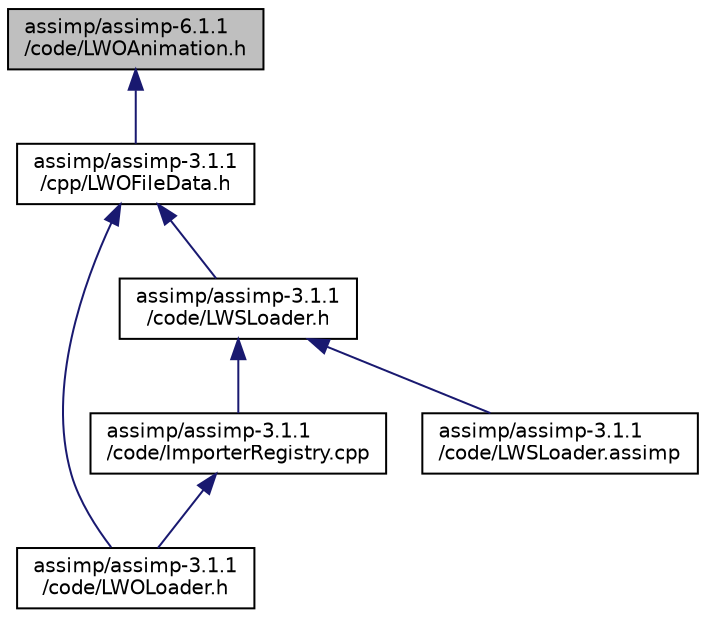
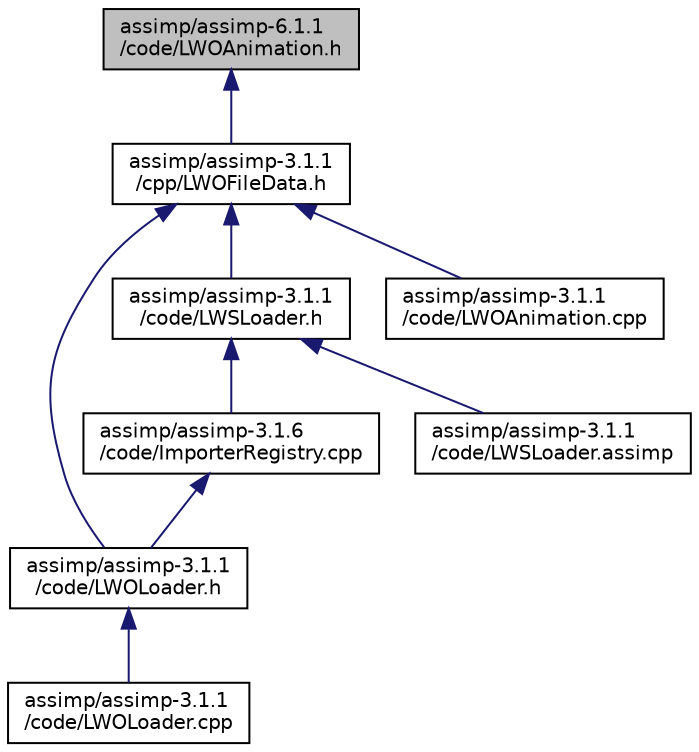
node "assimp/assimp-3.1.1 /code/LWOAnimation.cpp": added
node "assimp/assimp-3.1.1 /code/ImporterRegistry.cpp": label "assimp/assimp-3.1.1 /code/ImporterRegistry.cpp" -> "assimp/assimp-3.1.6 /code/ImporterRegistry.cpp"
node "assimp/assimp-3.1.1 /code/LWOLoader.cpp": added
